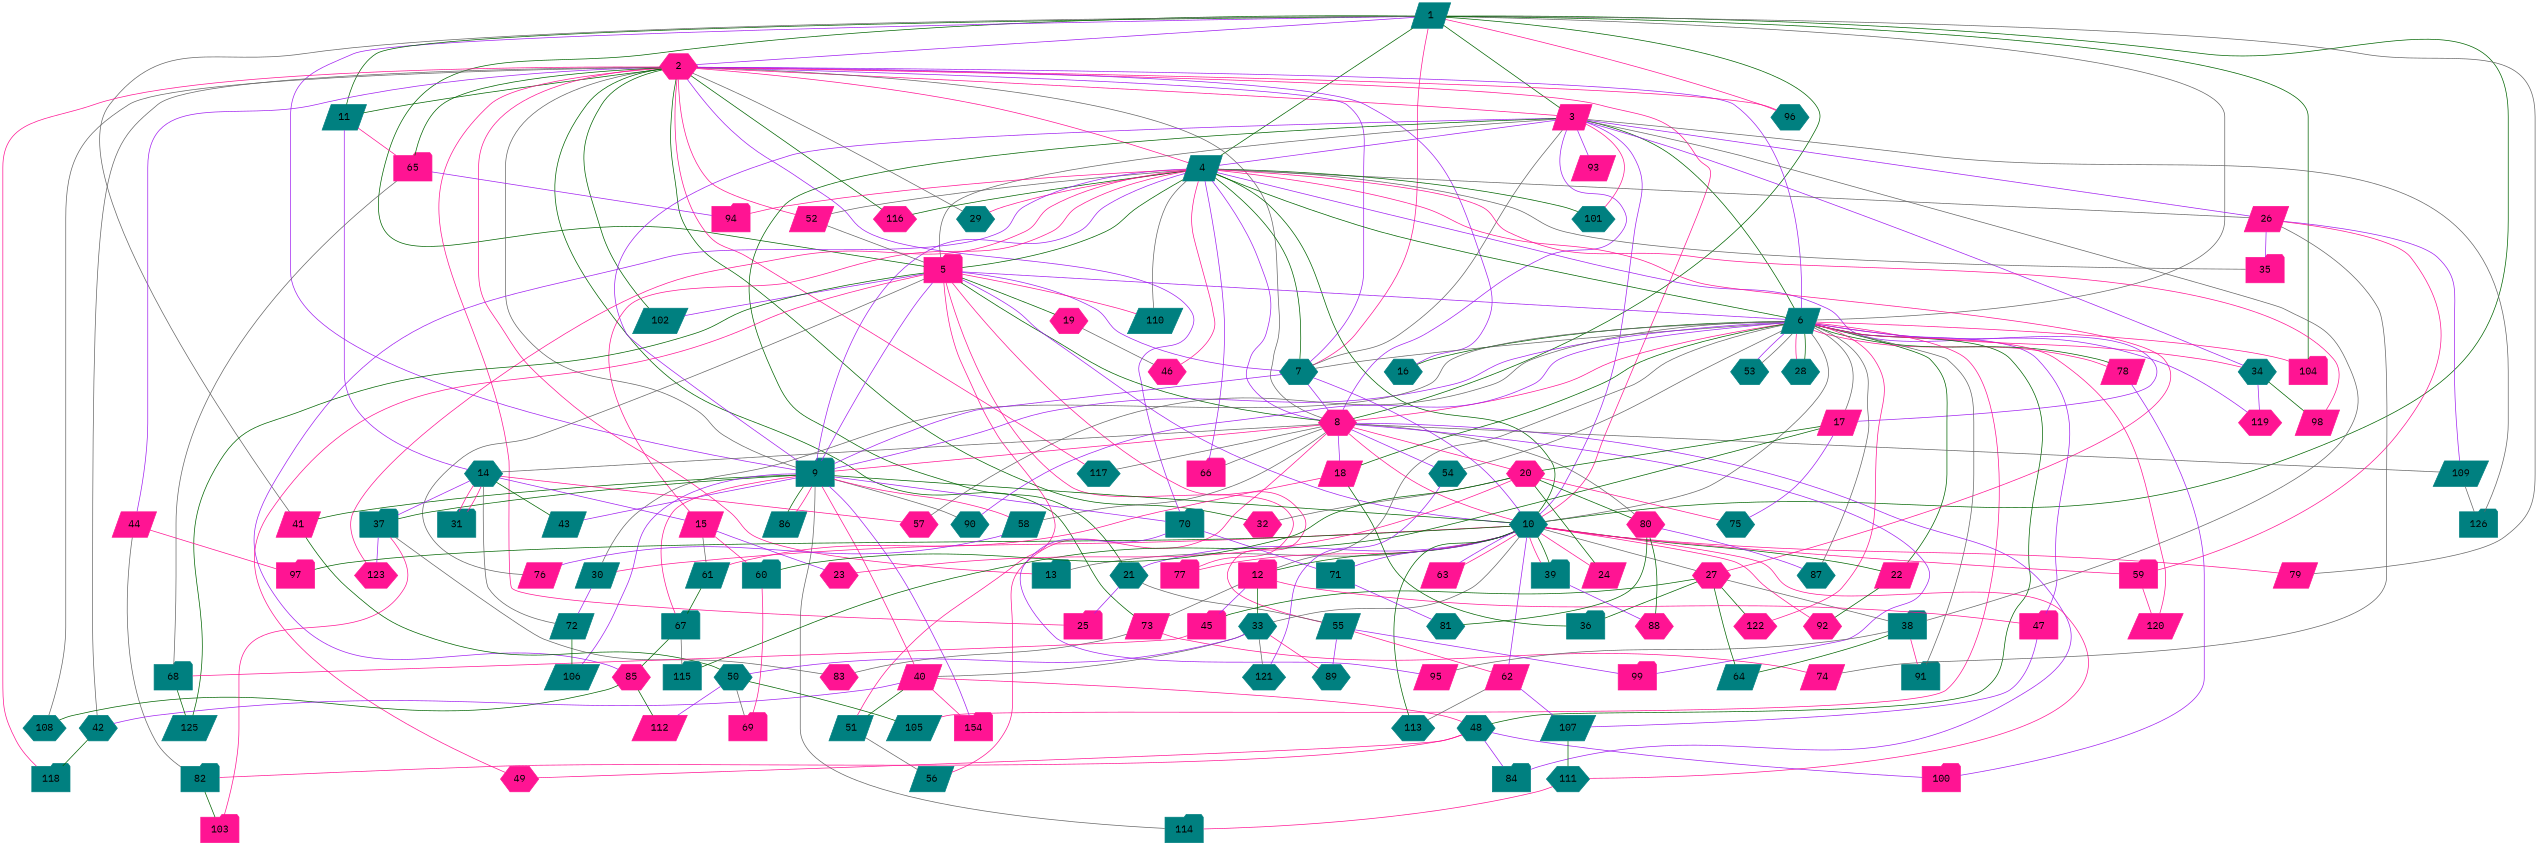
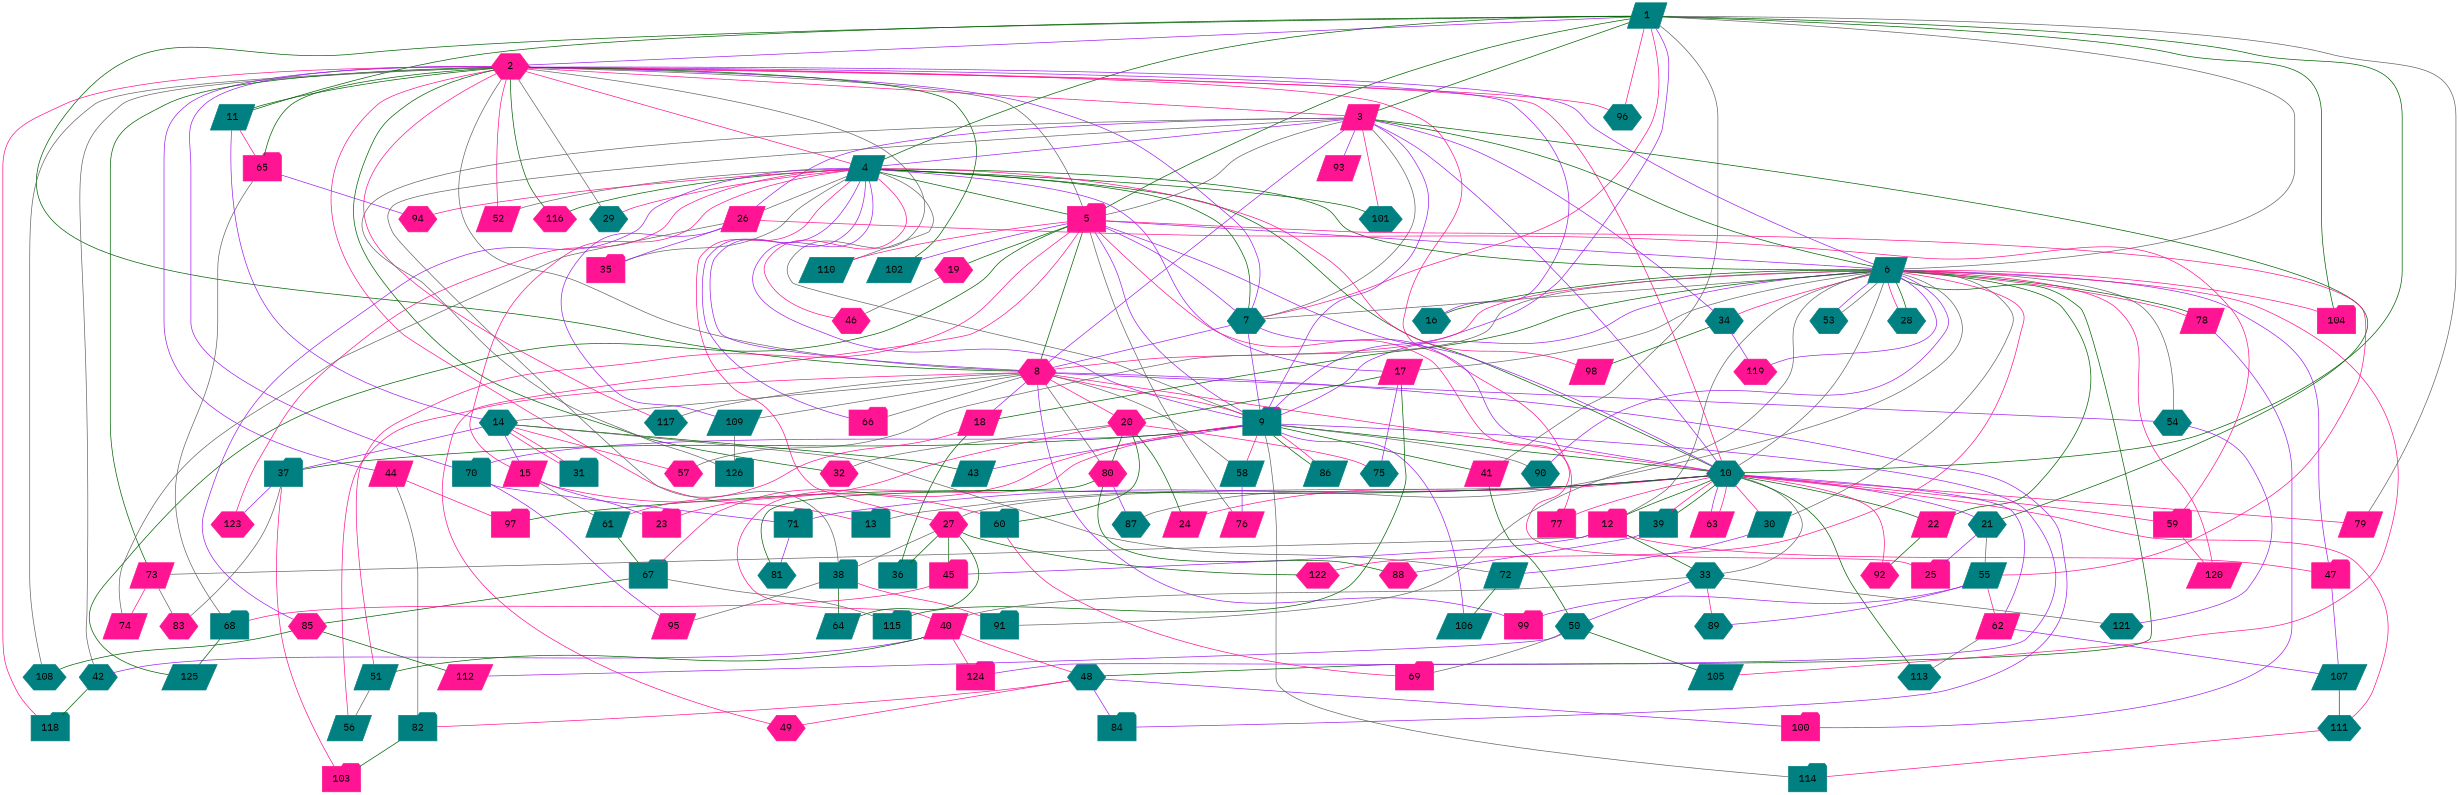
node "94": shape folder -> hexagon
edge "52" -- "5": now "2" -- "5"
node "23": shape hexagon -> folder
node "154": label "154" -> "124"
